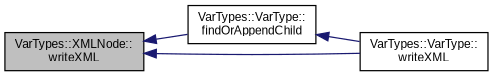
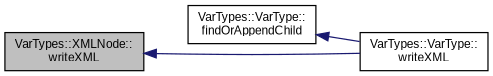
edge "VarTypes::VarType:: findOrAppendChild" -> "VarTypes::XMLNode:: writeXML": removed
